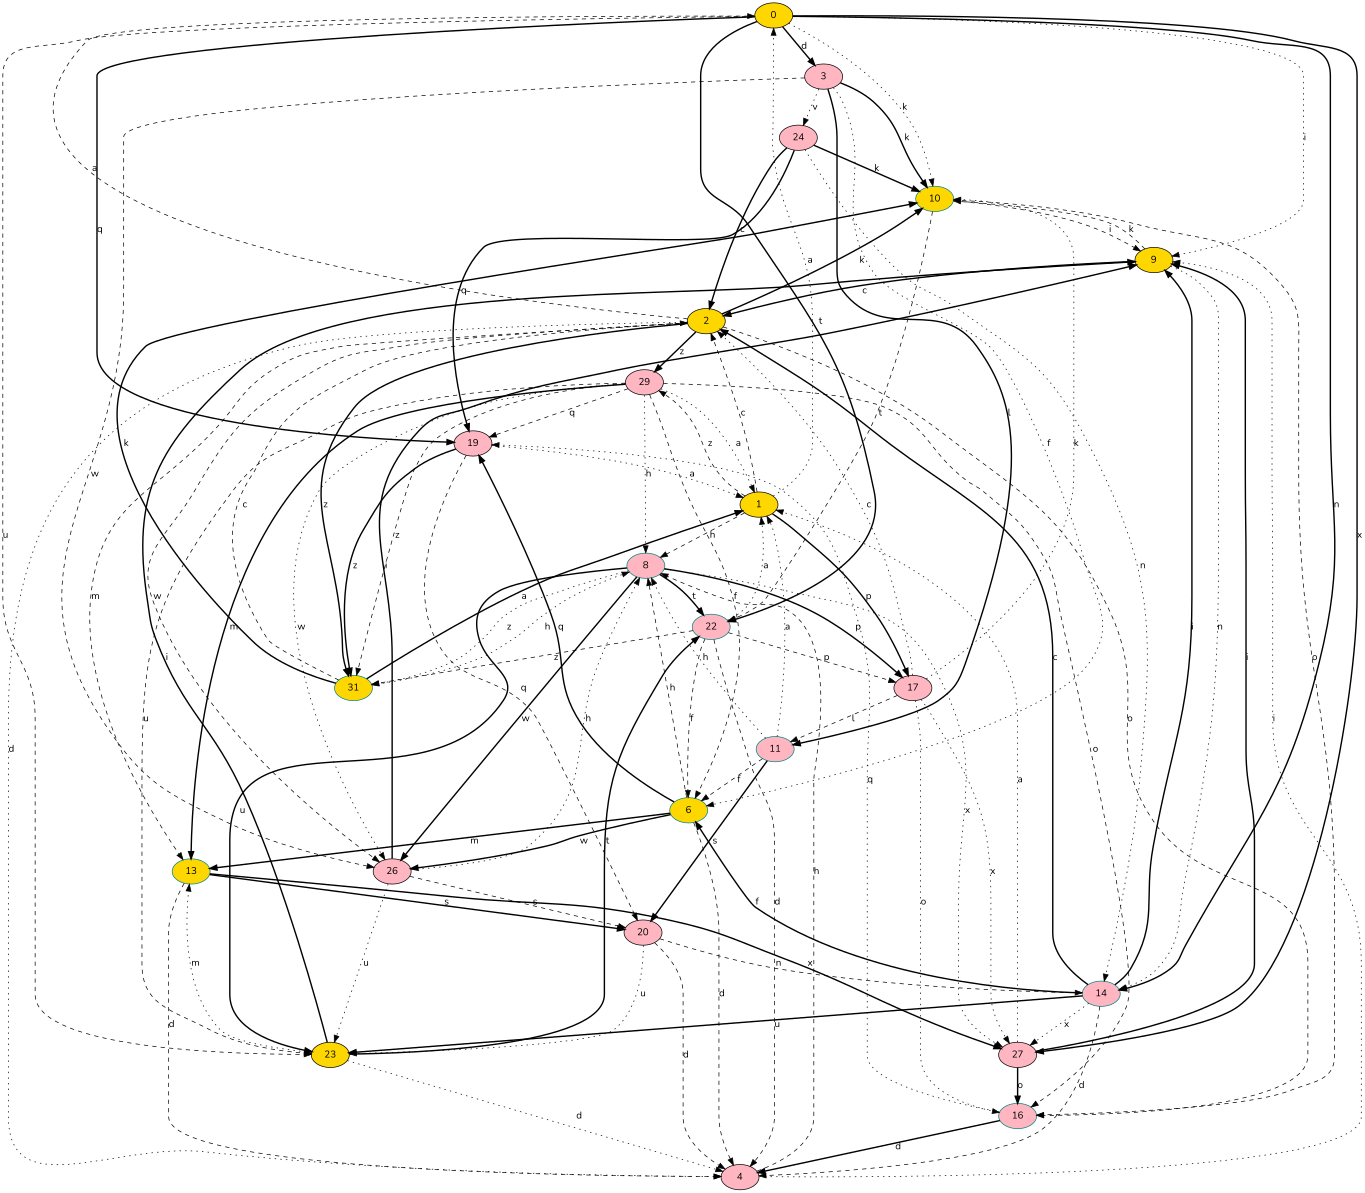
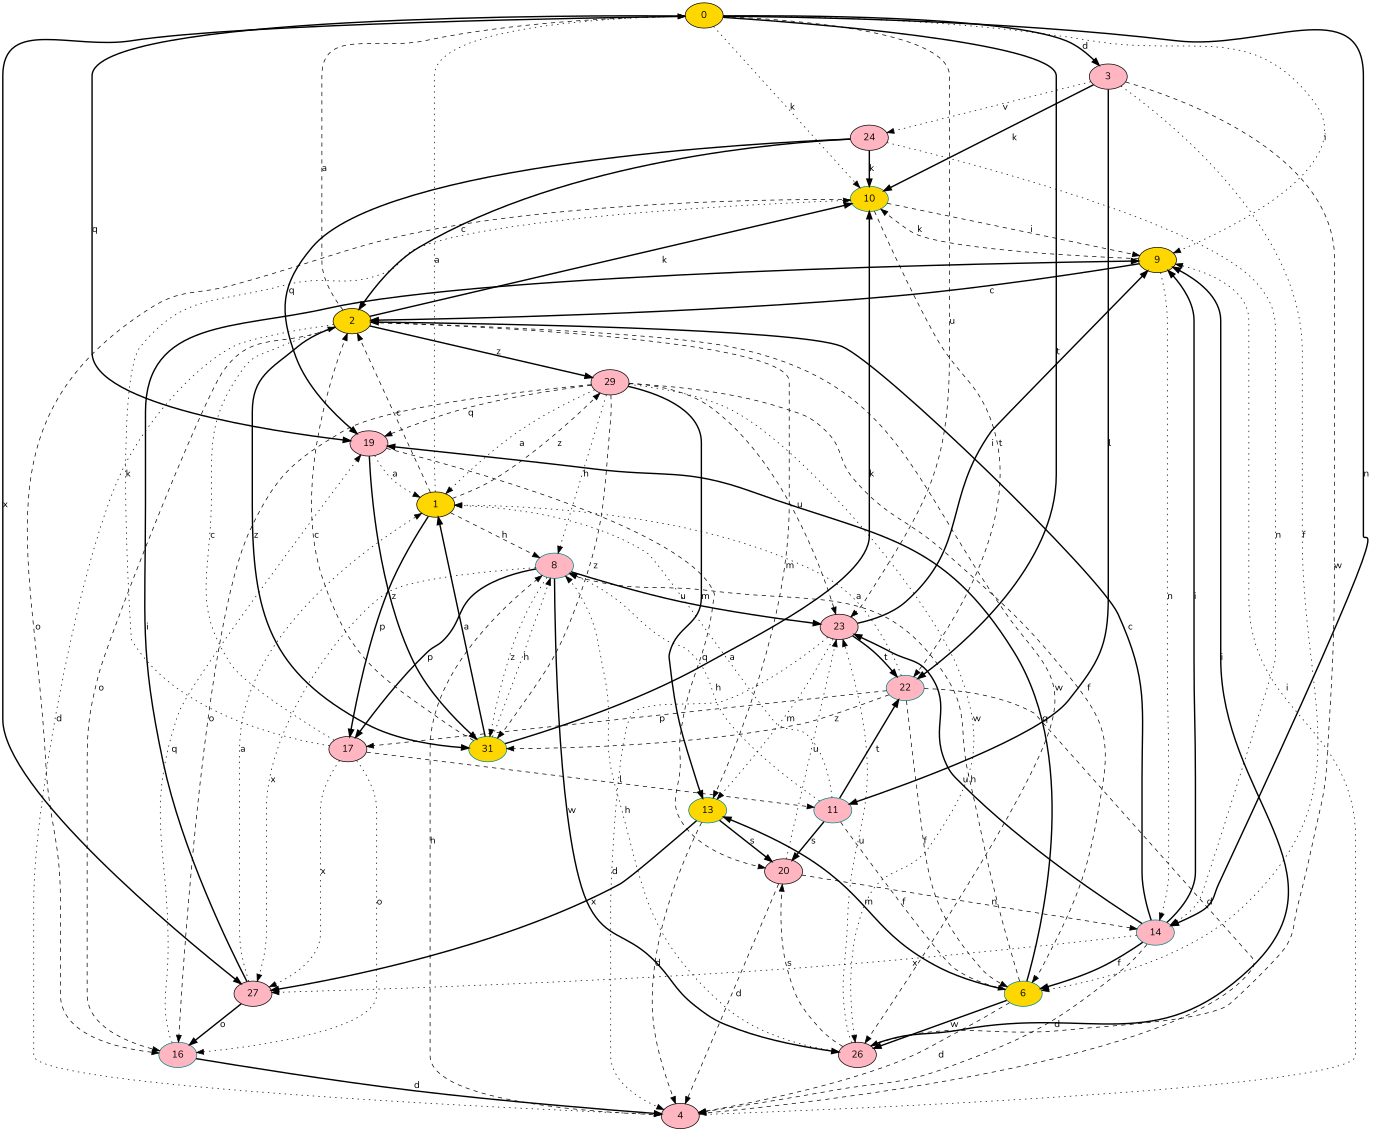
edge "8" -> "22": now "11" -> "22"
node "23": fillcolor gold -> lightpink
